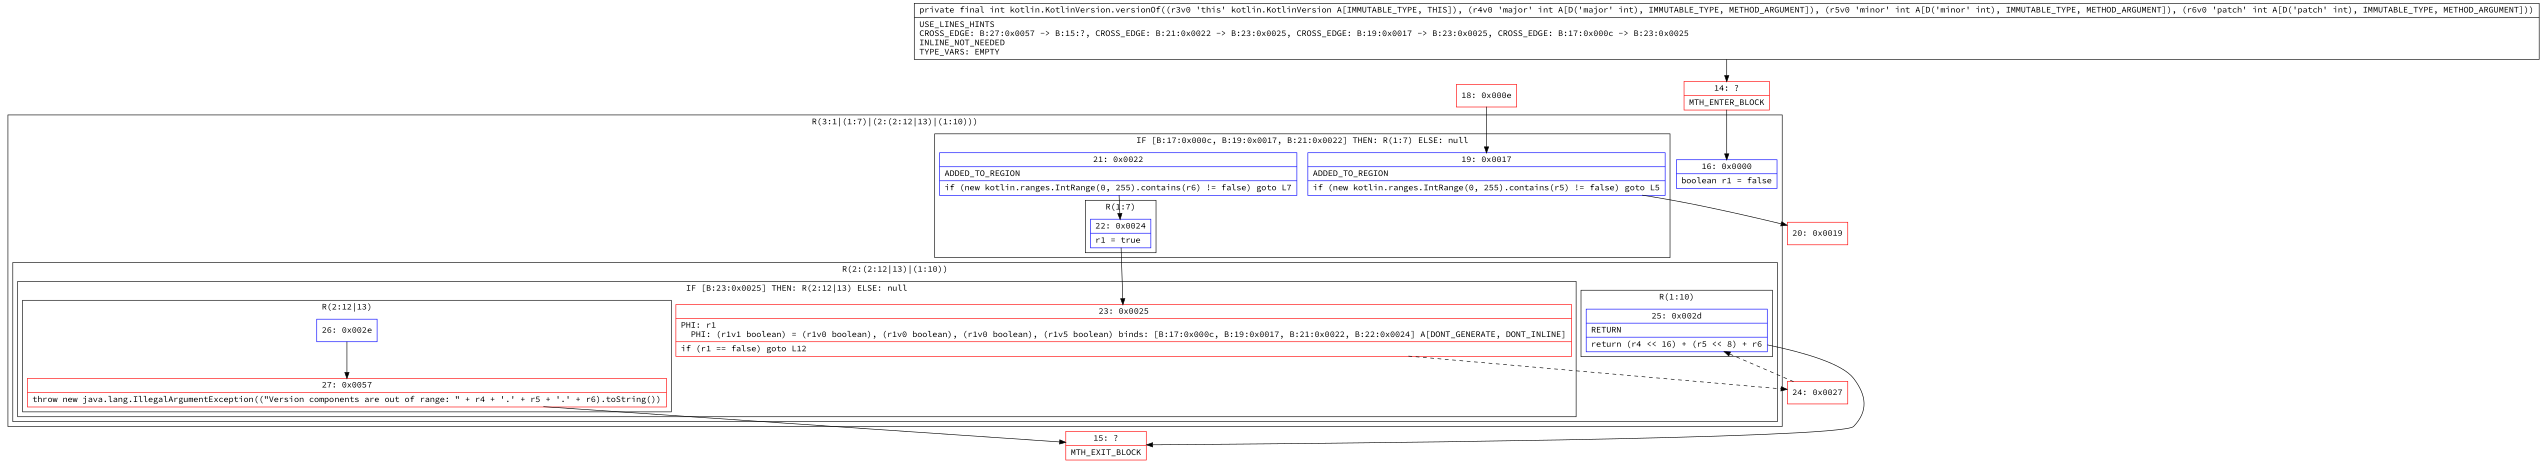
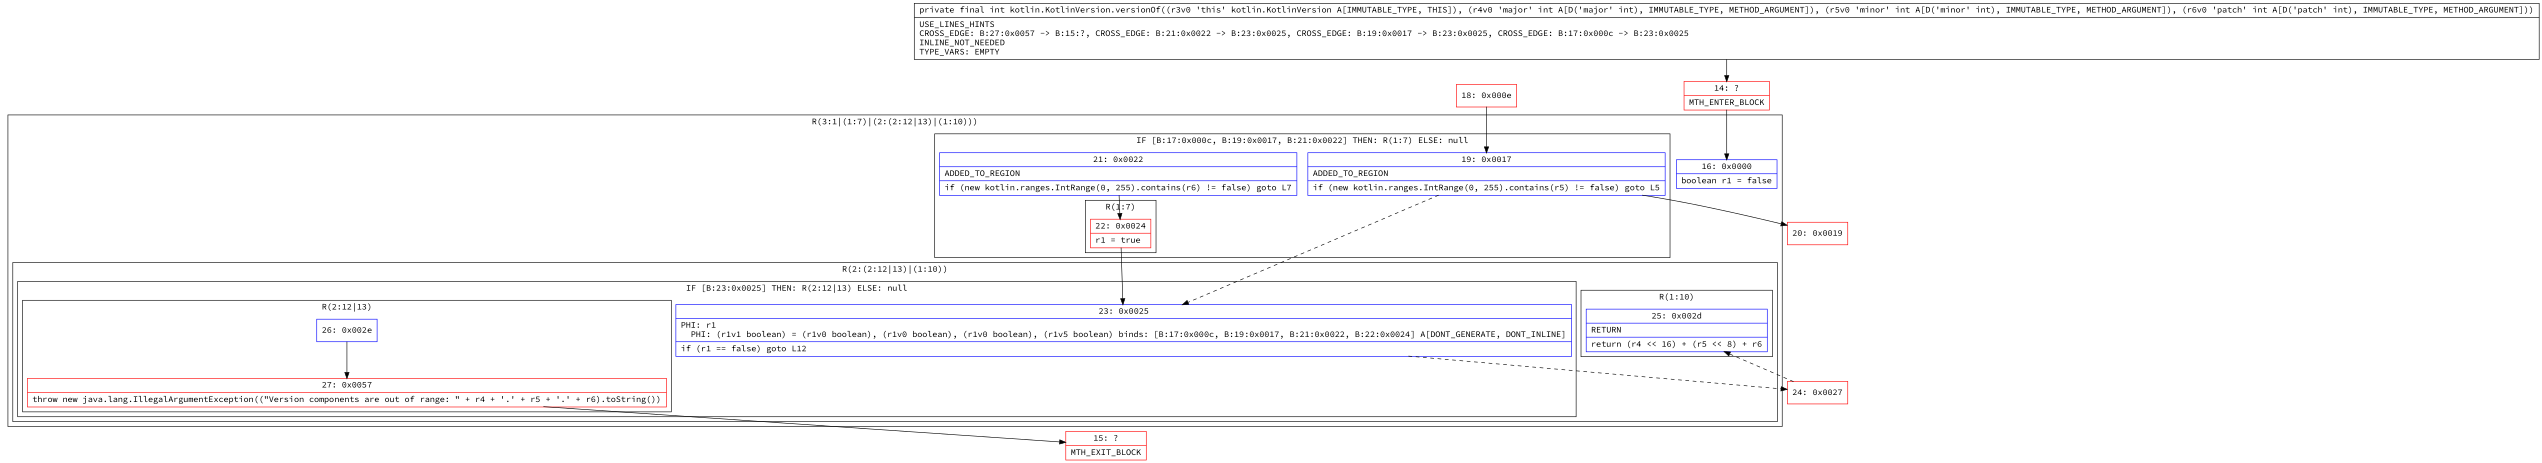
node "22: 0x0024": color blue -> red
edge "19: 0x0017" -> "23: 0x0025": added
node "23: 0x0025": color red -> blue
edge "25: 0x002d" -> "15: ?": removed
